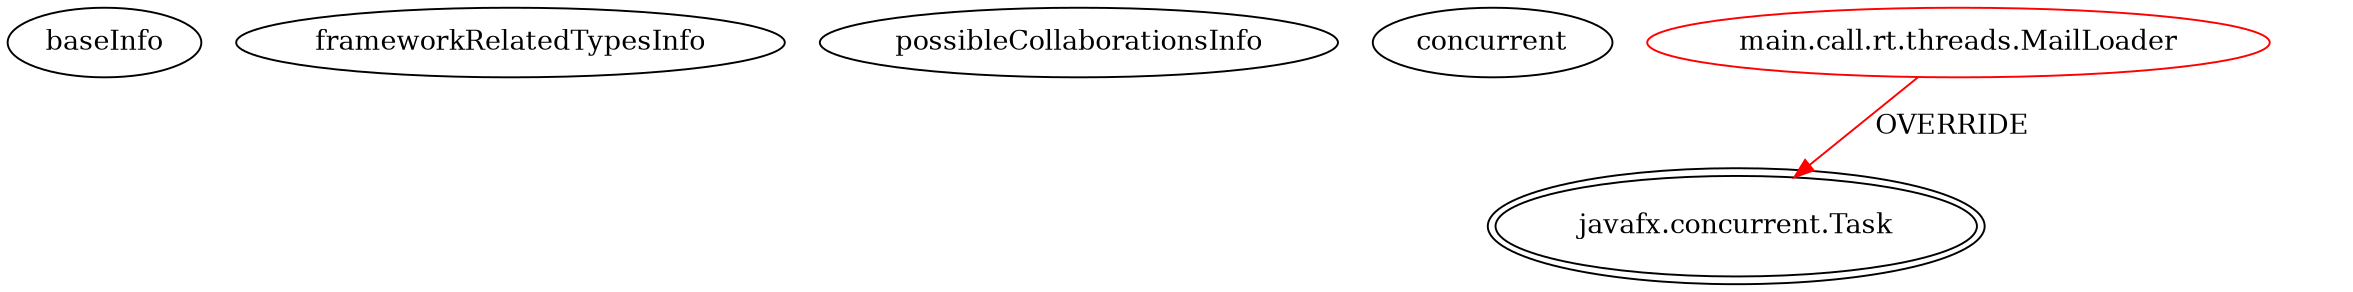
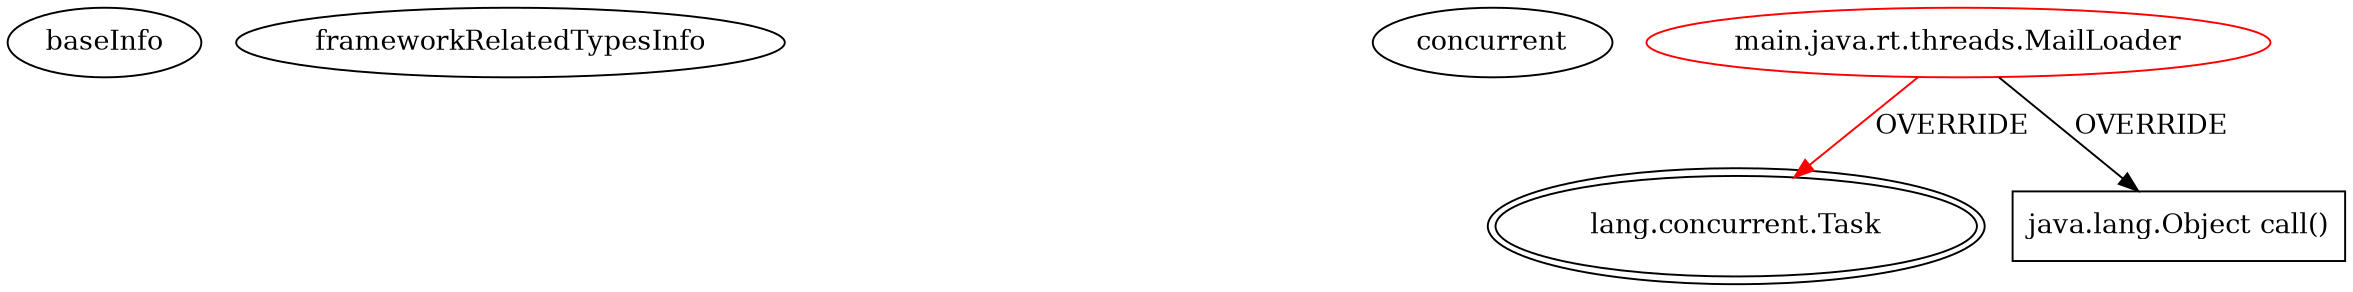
node "possibleCollaborationsInfo": removed
node "main.call.rt.threads.MailLoader": label "main.call.rt.threads.MailLoader" -> "main.java.rt.threads.MailLoader"
node "javafx.concurrent.Task": label "javafx.concurrent.Task" -> "lang.concurrent.Task"
node "java.lang.Object call()": added
